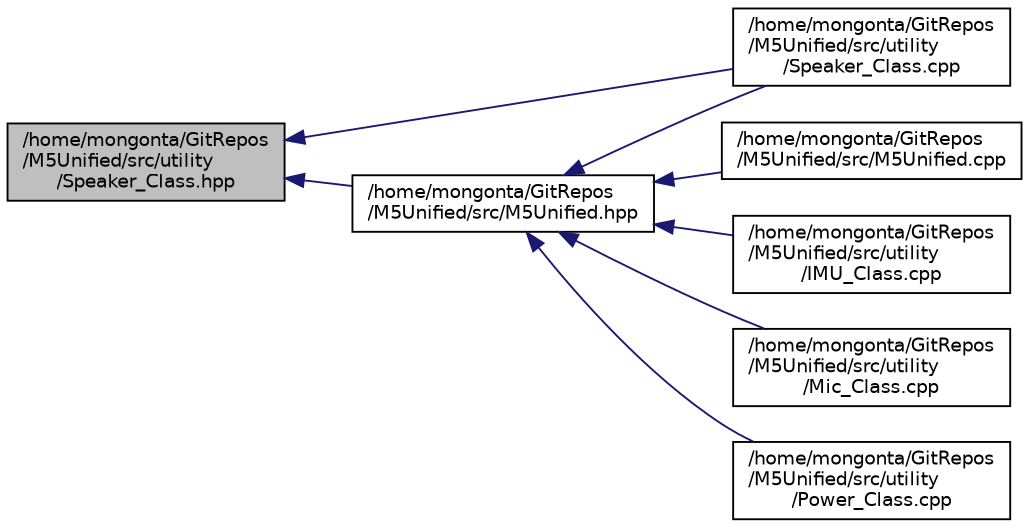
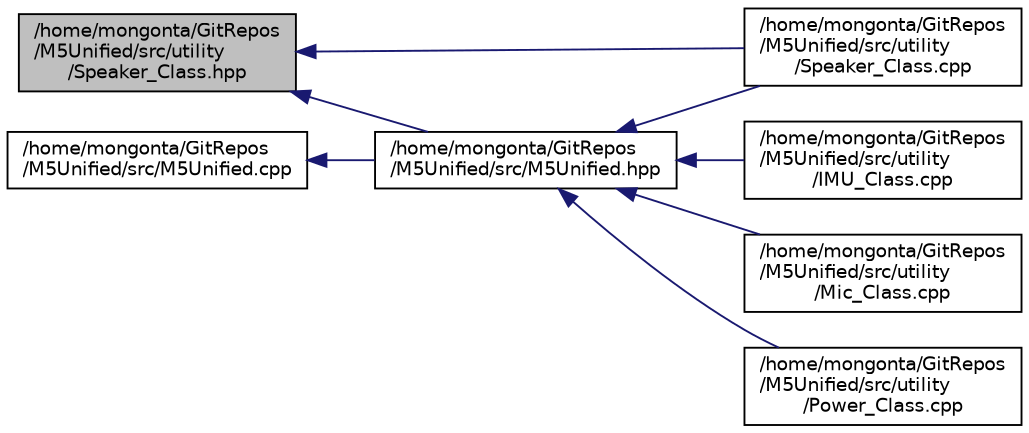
edge "/home/mongonta/GitRepos /M5Unified/src/M5Unified.cpp" -> "/home/mongonta/GitRepos /M5Unified/src/M5Unified.hpp": reversed
